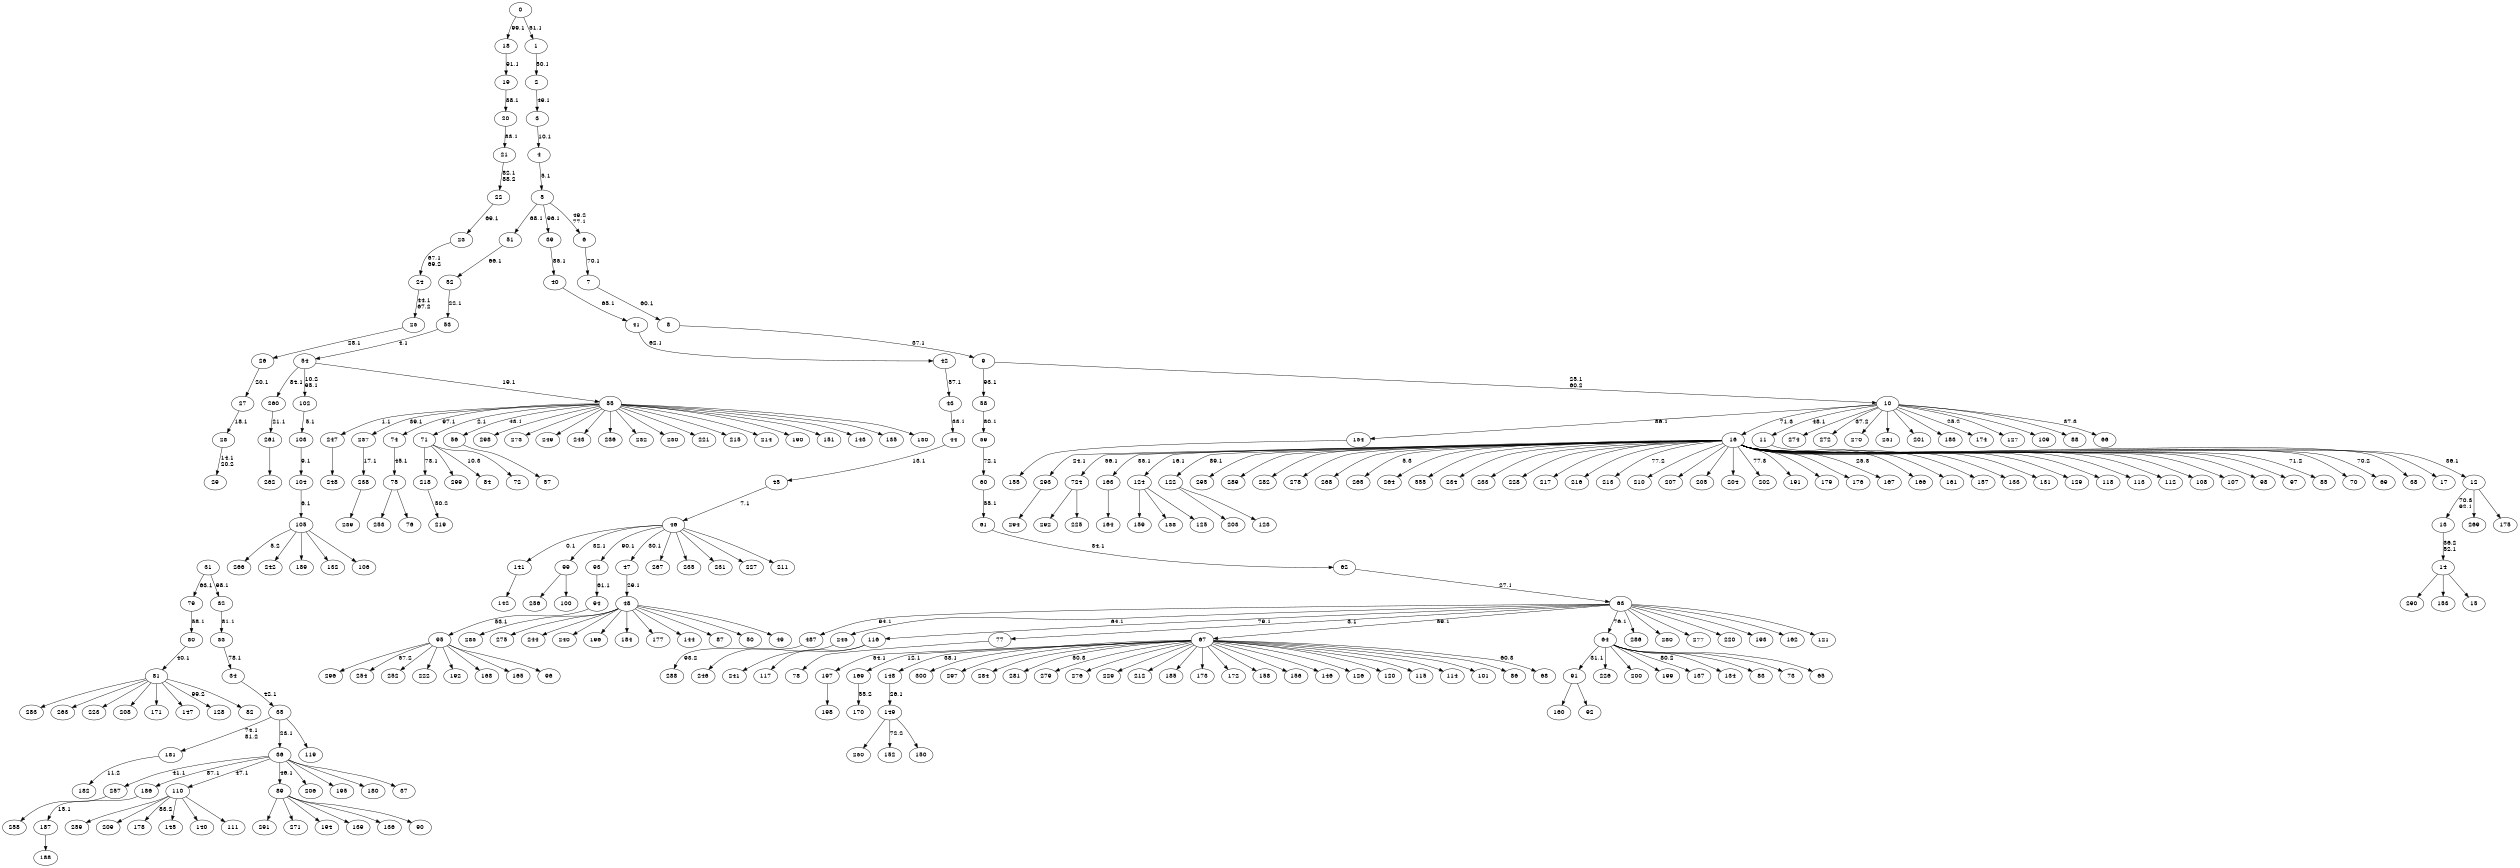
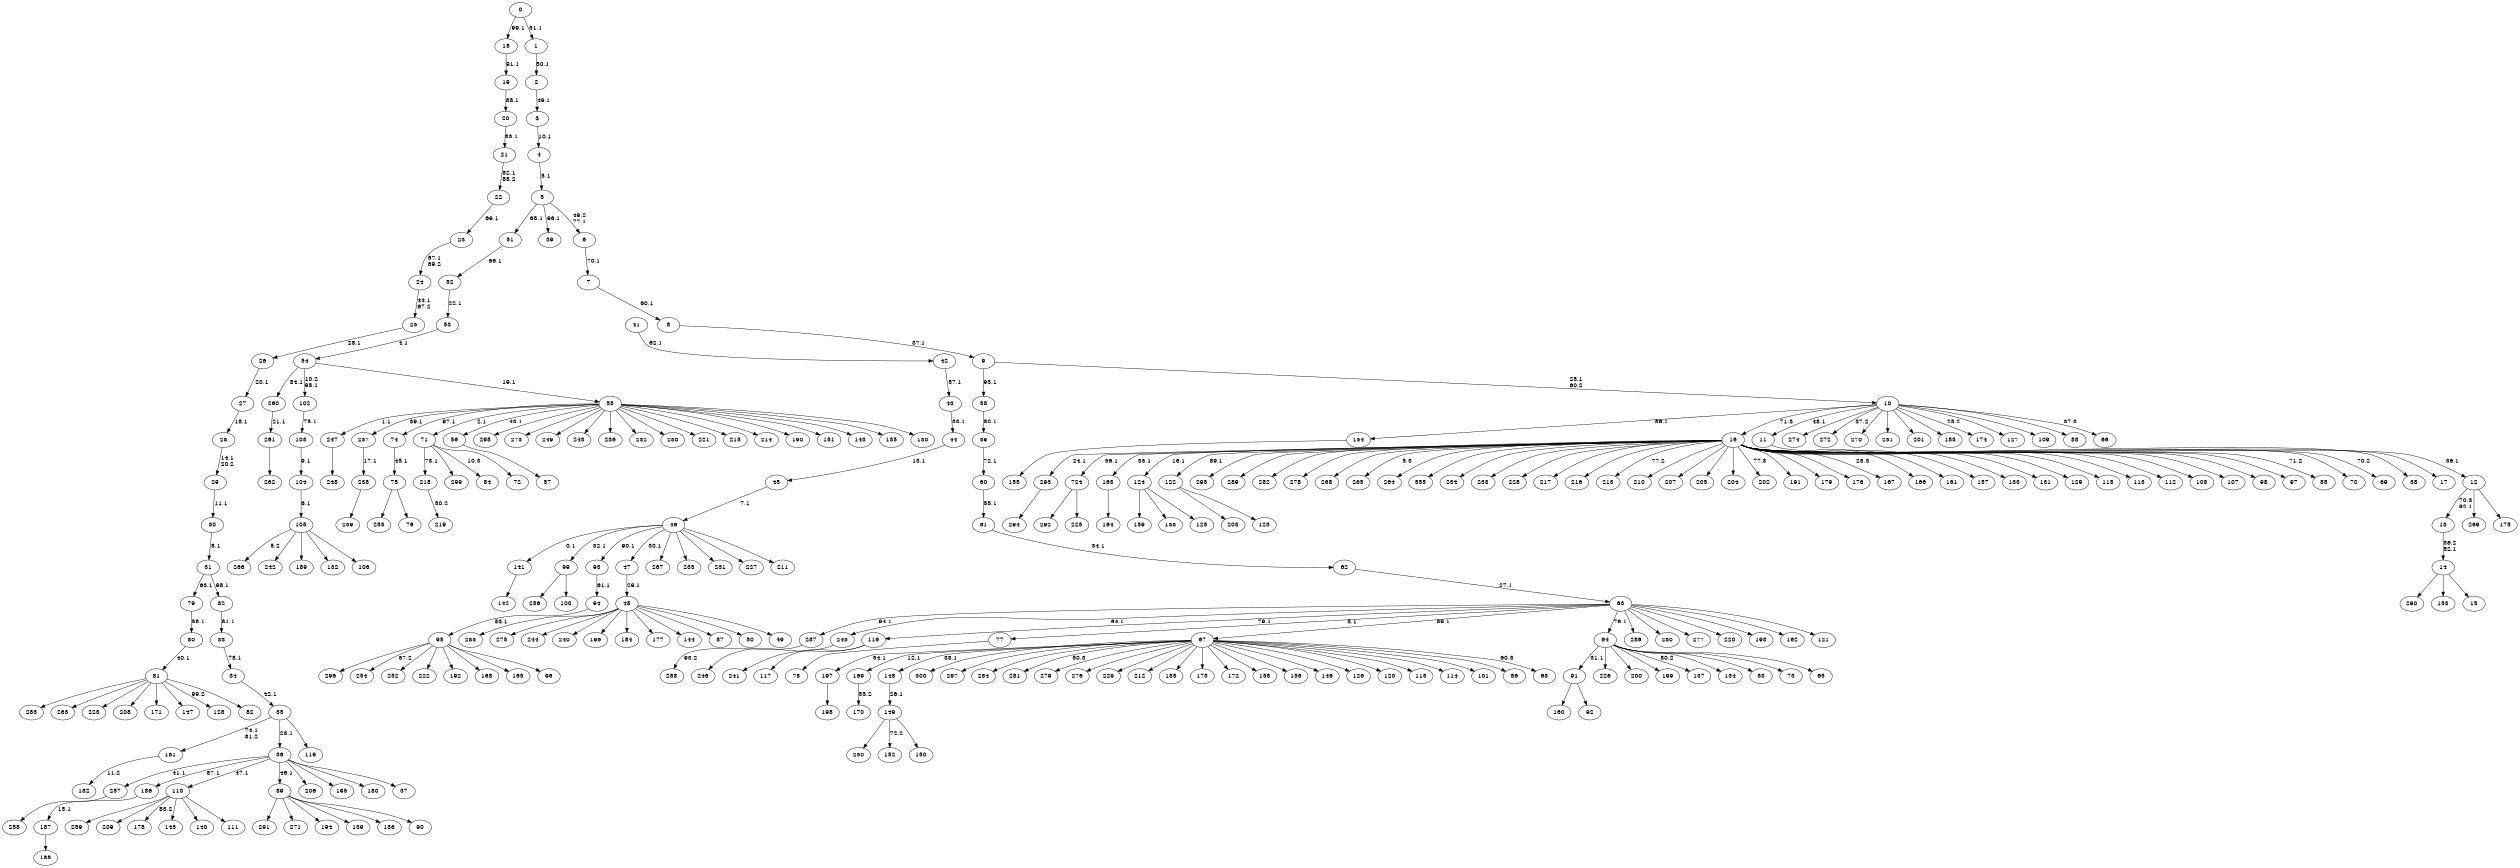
node "40": removed
edge "102" -> "103": label "5,1" -> "75,1"
node "30": added
node "487": label "487" -> "287"
